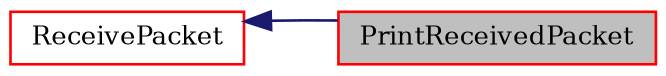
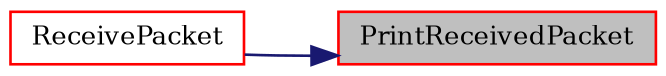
edge "PrintReceivedPacket" -> "ReceivePacket": reversed
